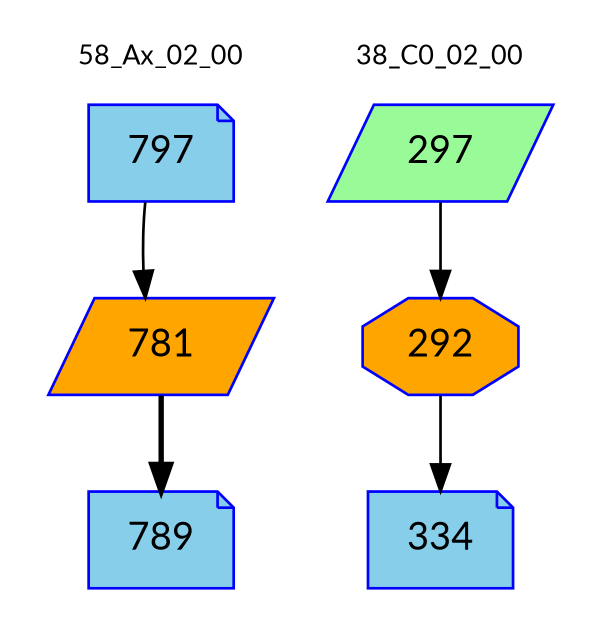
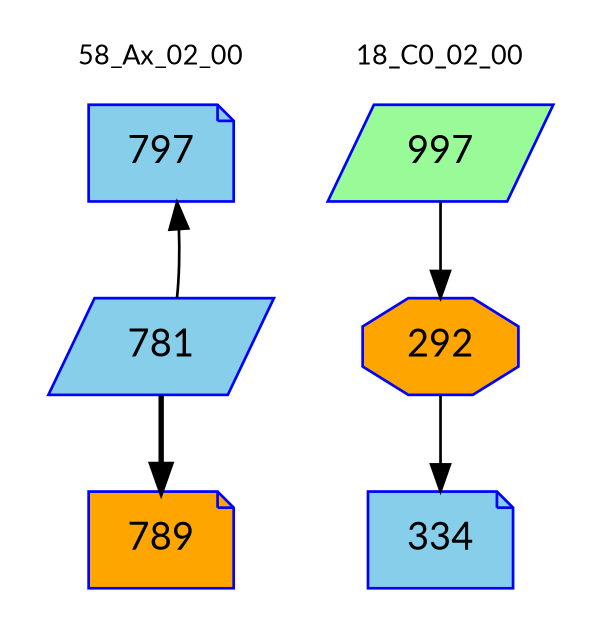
cluster "38_C0_02_00": label "38_C0_02_00" -> "18_C0_02_00"
node "297": label "297" -> "997"
edge "797" -> "781": reversed
node "781": fillcolor orange -> skyblue
node "789": fillcolor skyblue -> orange
